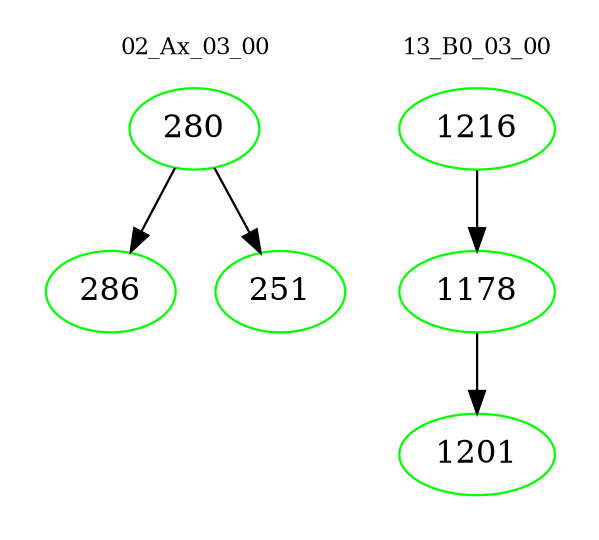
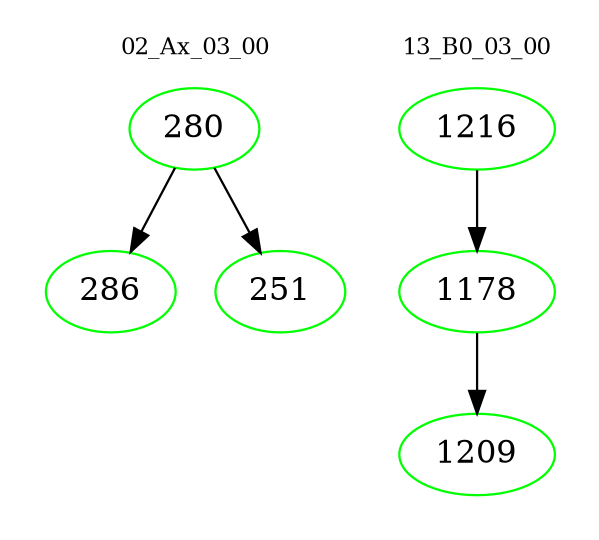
node "1201": label "1201" -> "1209"
